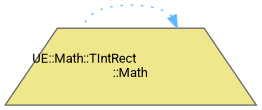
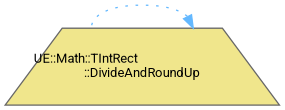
node "UE::Math::TIntRect ::Math": label "UE::Math::TIntRect ::Math" -> "UE::Math::TIntRect ::DivideAndRoundUp"
